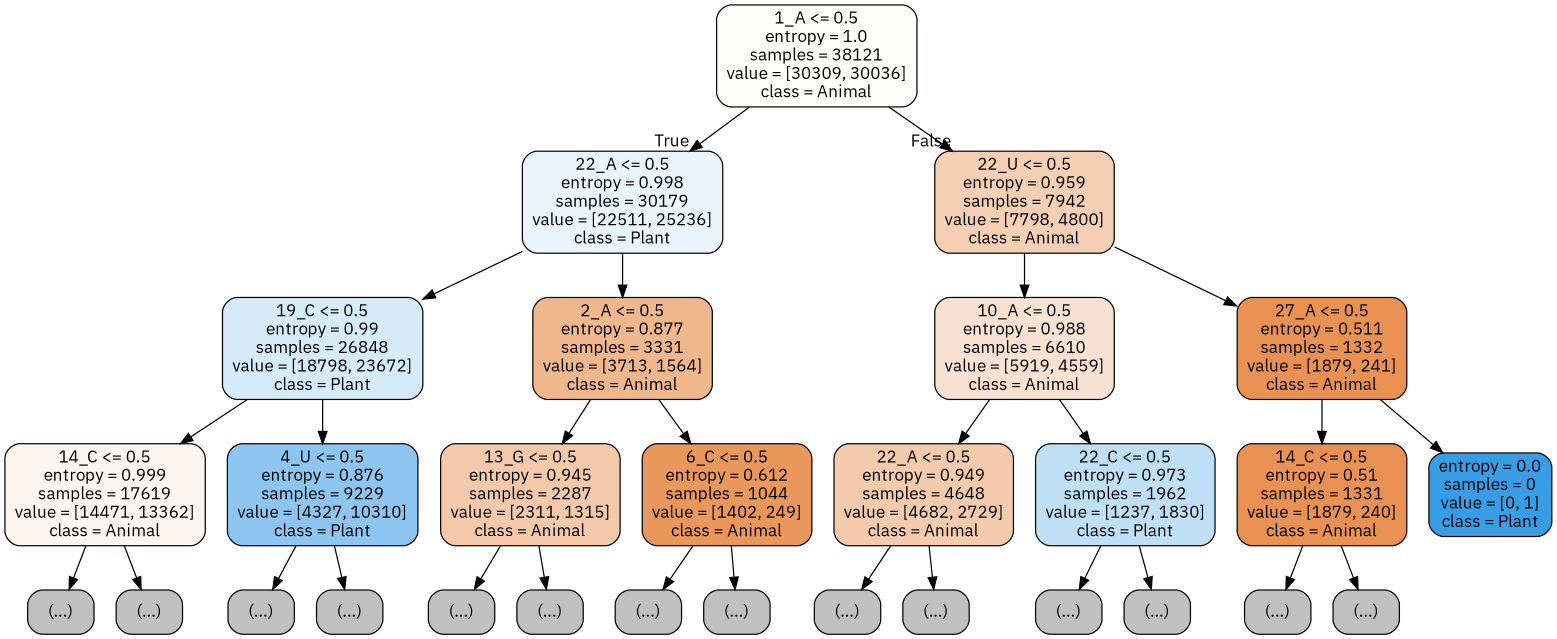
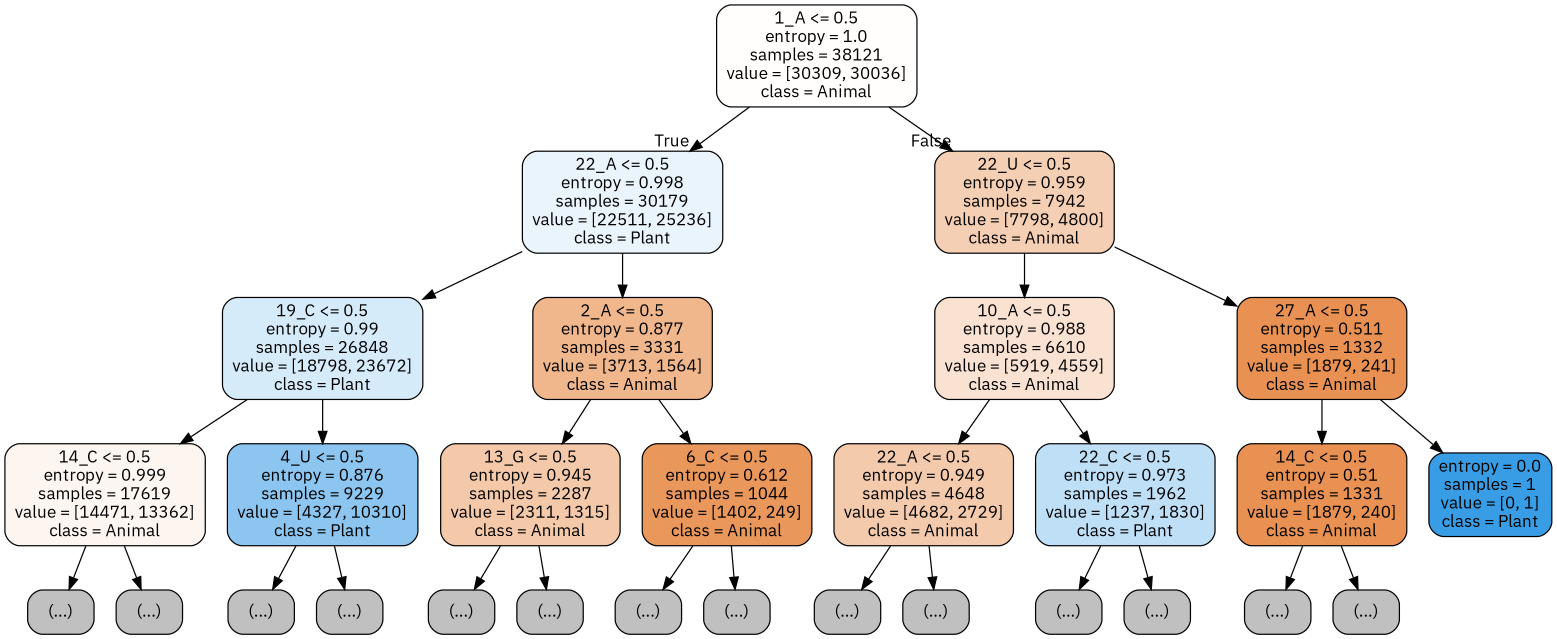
node "entropy = 0.0 samples = 0 value = [0, 1] class = Plant": label "entropy = 0.0 samples = 0 value = [0, 1] class = Plant" -> "entropy = 0.0 samples = 1 value = [0, 1] class = Plant"
